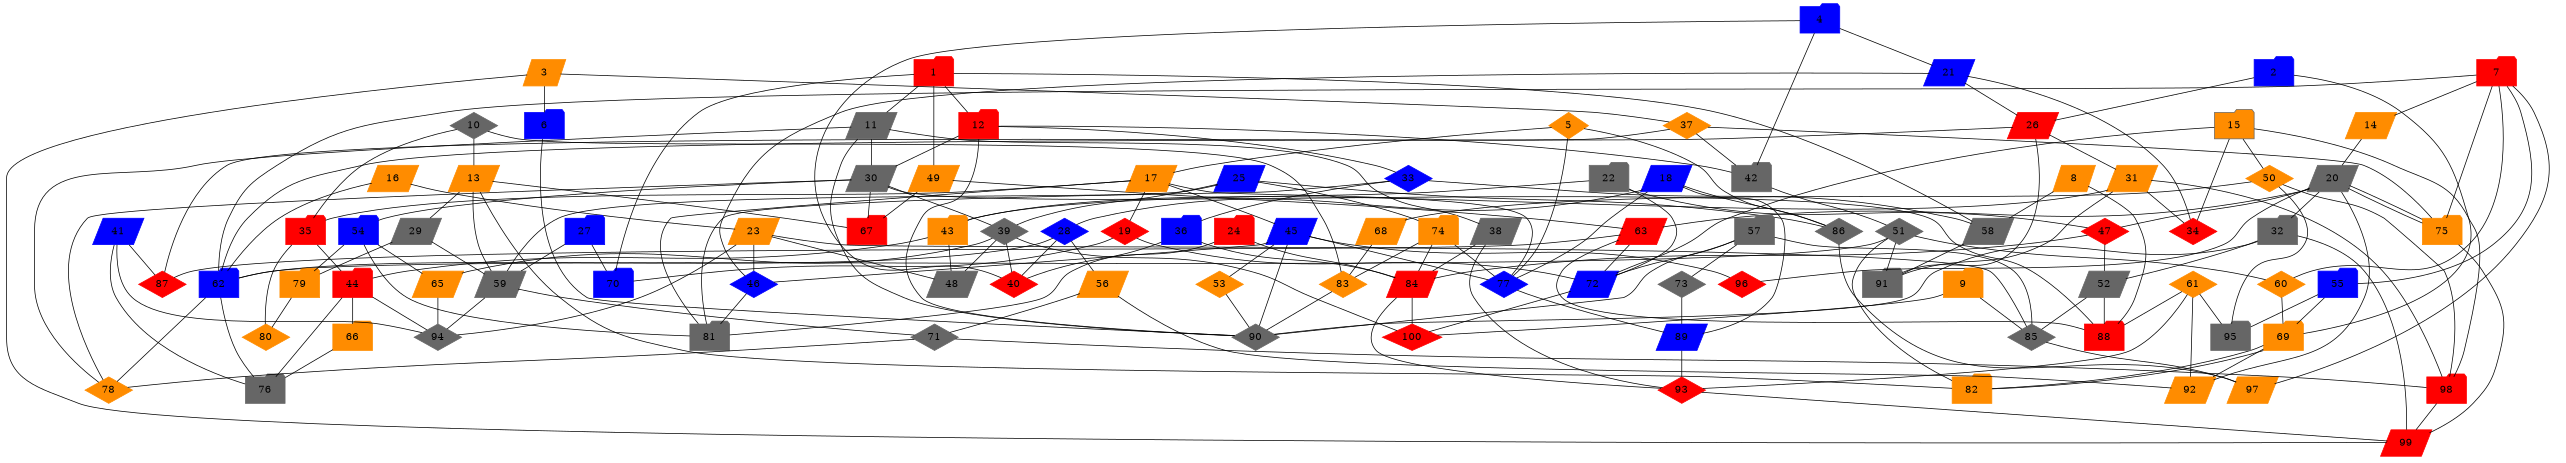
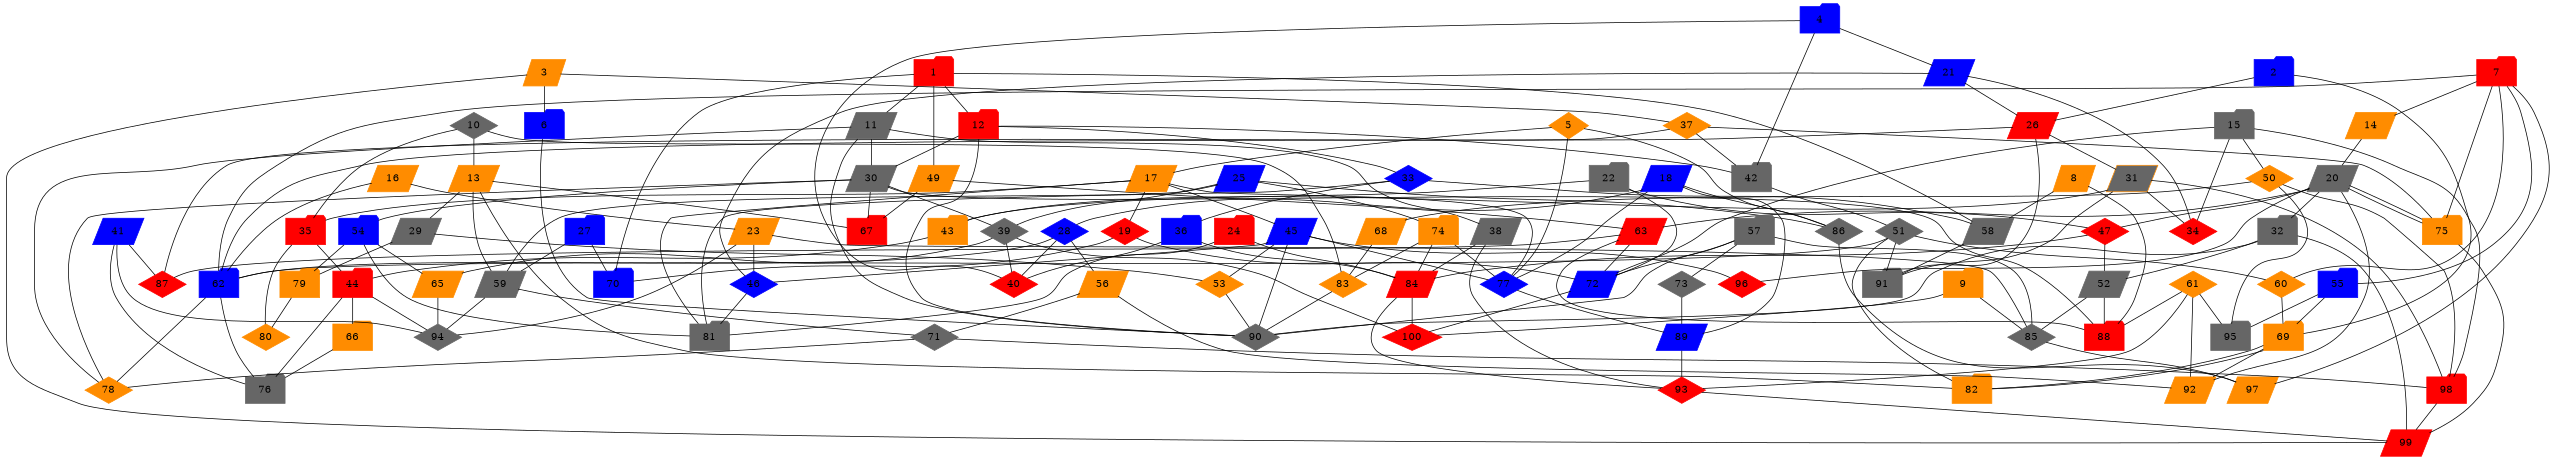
node "15": fillcolor darkorange -> gray40
node "31": fillcolor darkorange -> gray40
edge "29" -- "59": now "29" -- "53"
node "48": removed
